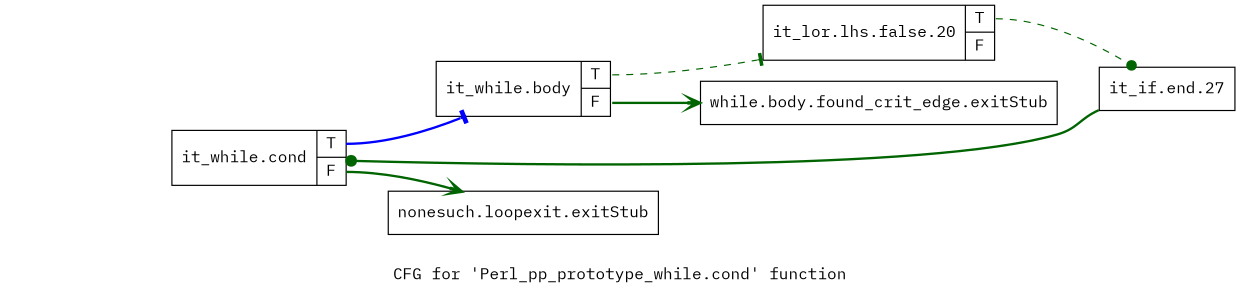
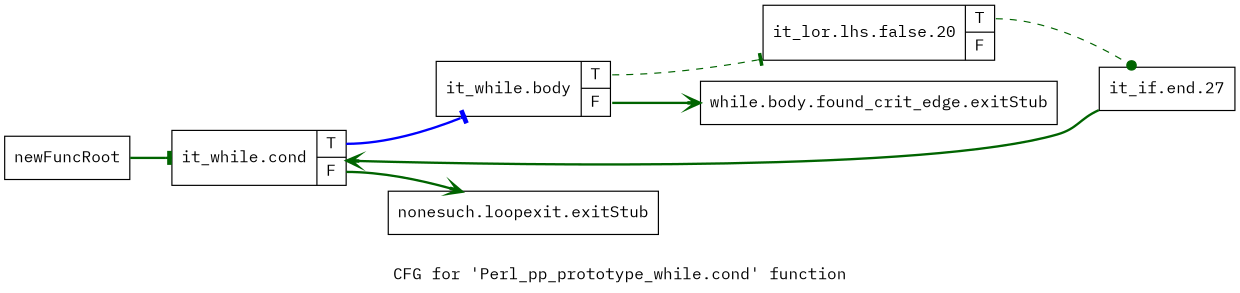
node "newFuncRoot": added
edge "it_if.end.27" -> "it_while.cond": arrowhead dot -> vee
